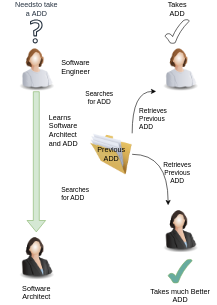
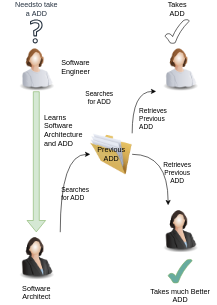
node "Learns Software Architect and ADD": label "Learns Software Architect and ADD" -> "Learns Software Architecture and ADD"
edge "Software Architect" -> "Previous ADD": added
